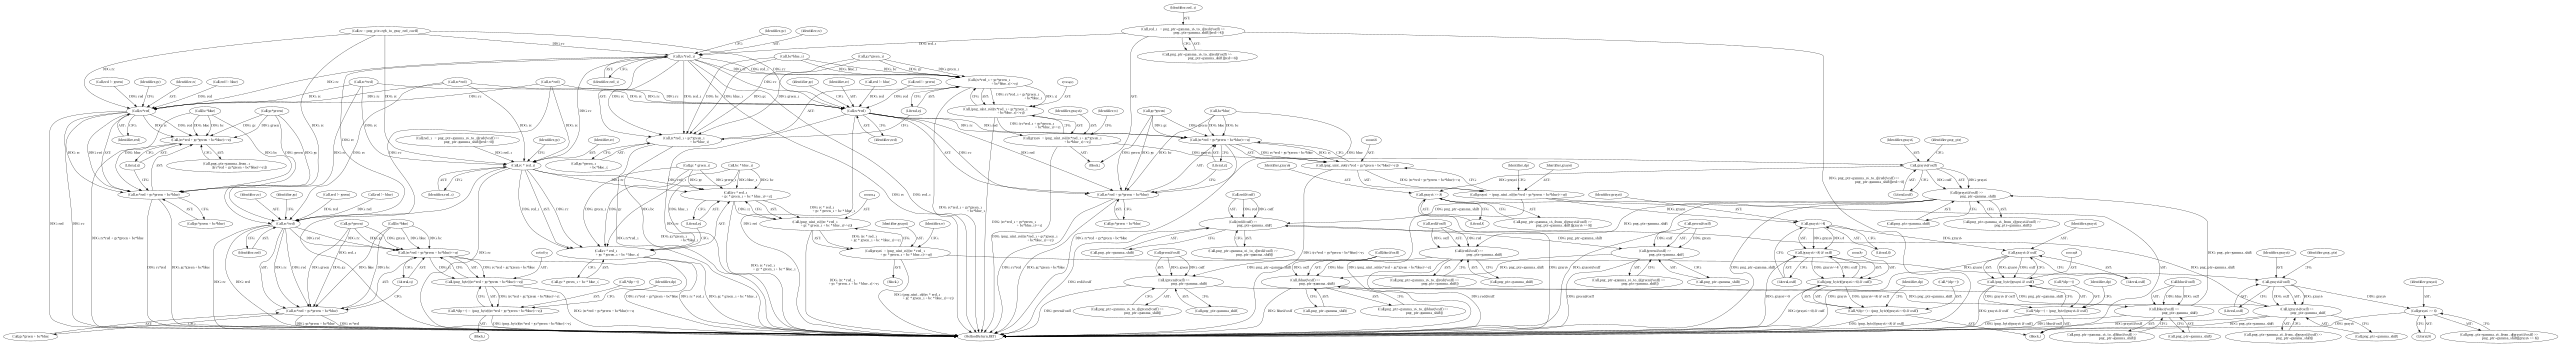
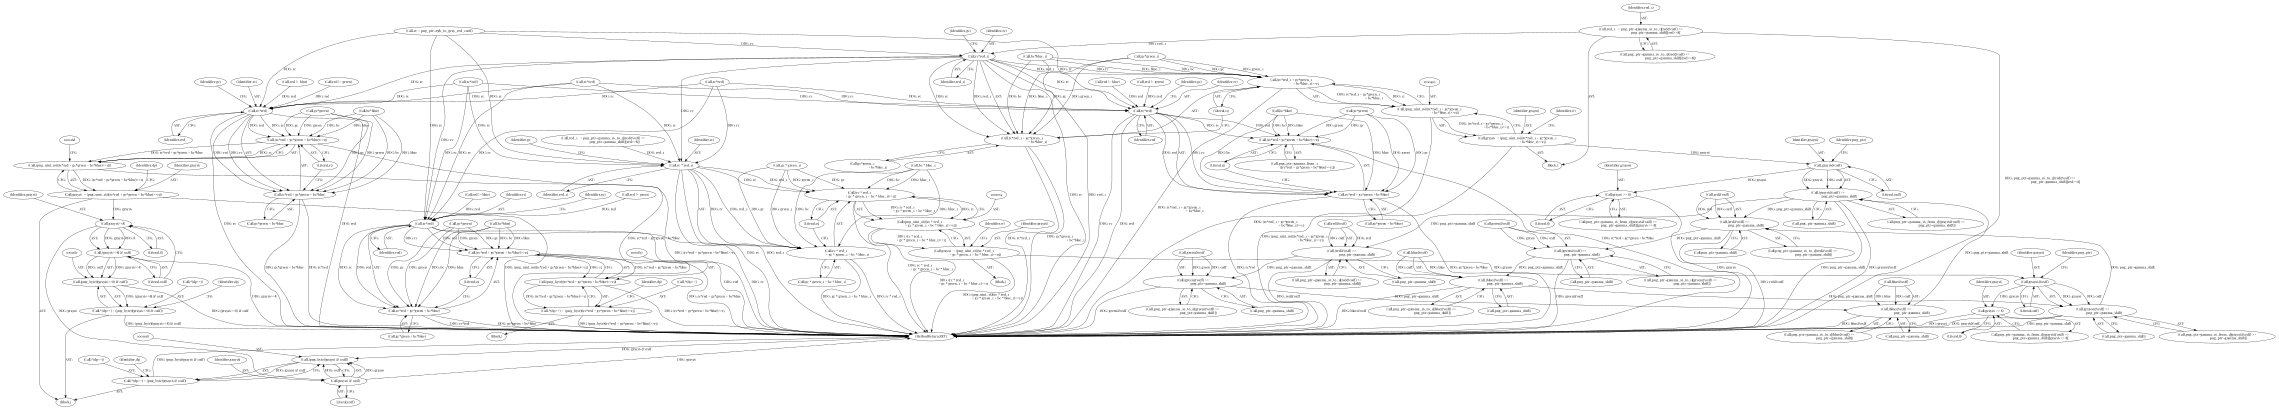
edge "1001168" -> "(Call,(png_uint_16)((rc*red + gc*green + bc*blue)>>15))": label "AST: " -> "CFG: "
node "1060837": label "1060837" -> "1000837"
edge "(Call,(png_byte)((gray16>>8) & 0xff))" -> "(Call,(gray16>>8) & 0xff)": removed, label "CFG:"
edge "(Call,(png_byte)(gray16 & 0xff))" -> "(MethodReturn,RET)": reversed
